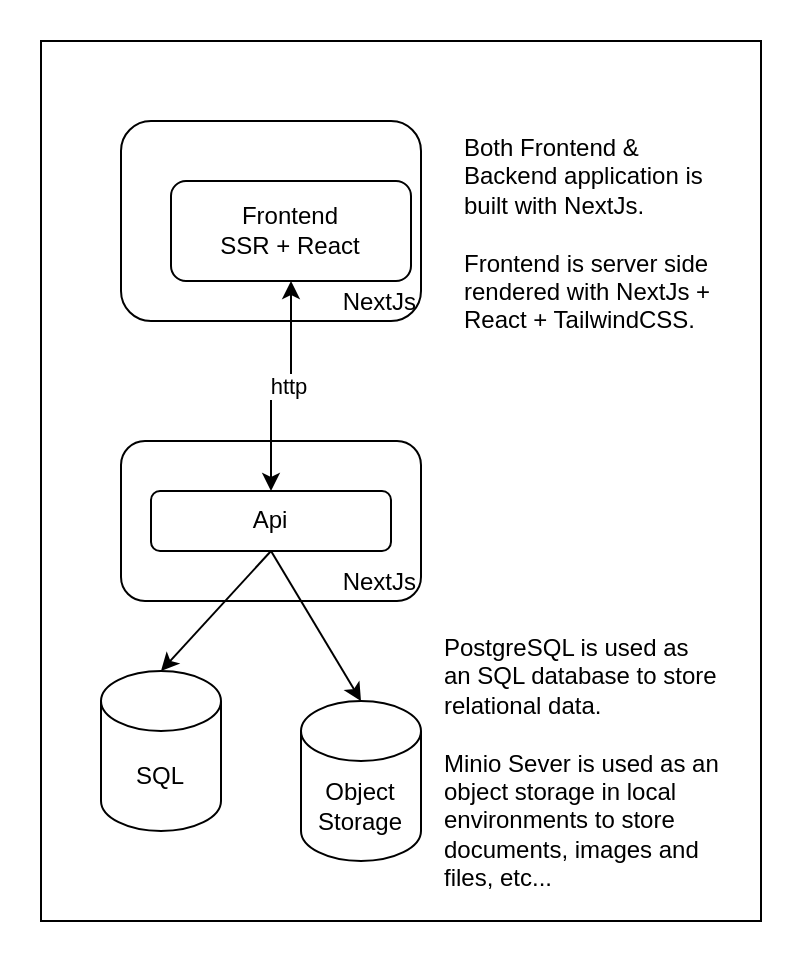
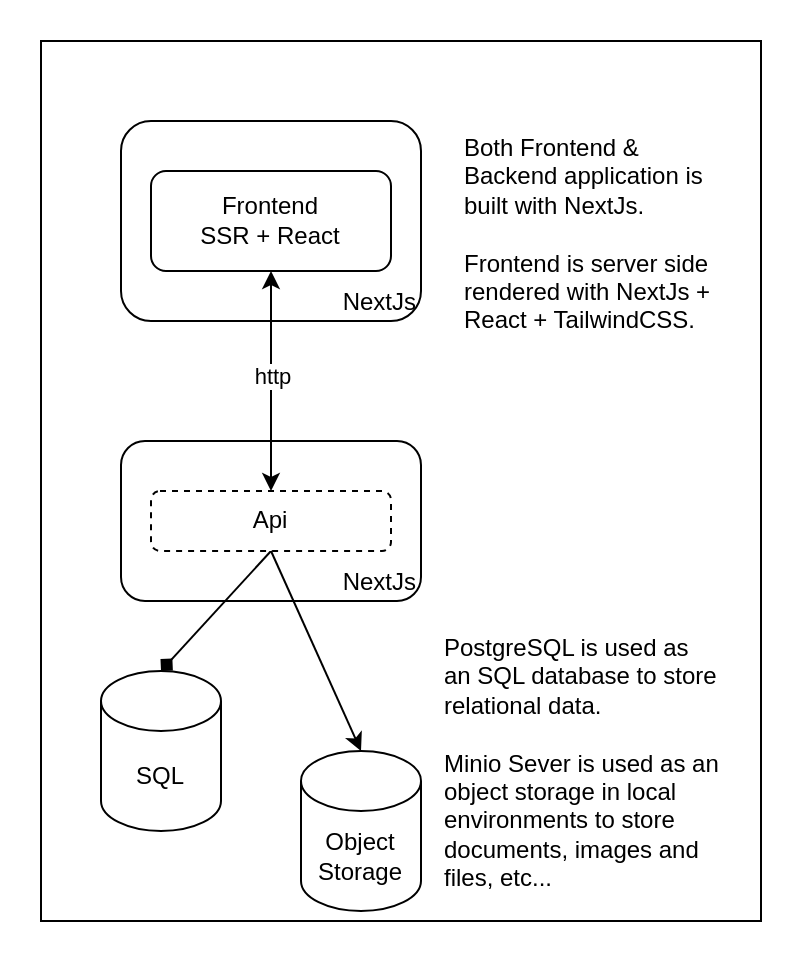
node "Frontend SSR + React": moved (291, 231) -> (271, 221)
node "Api": style solid -> dashed
edge "Api" -> "SQL": arrowhead classic -> diamond
node "Object Storage": moved (361, 781) -> (361, 831)
